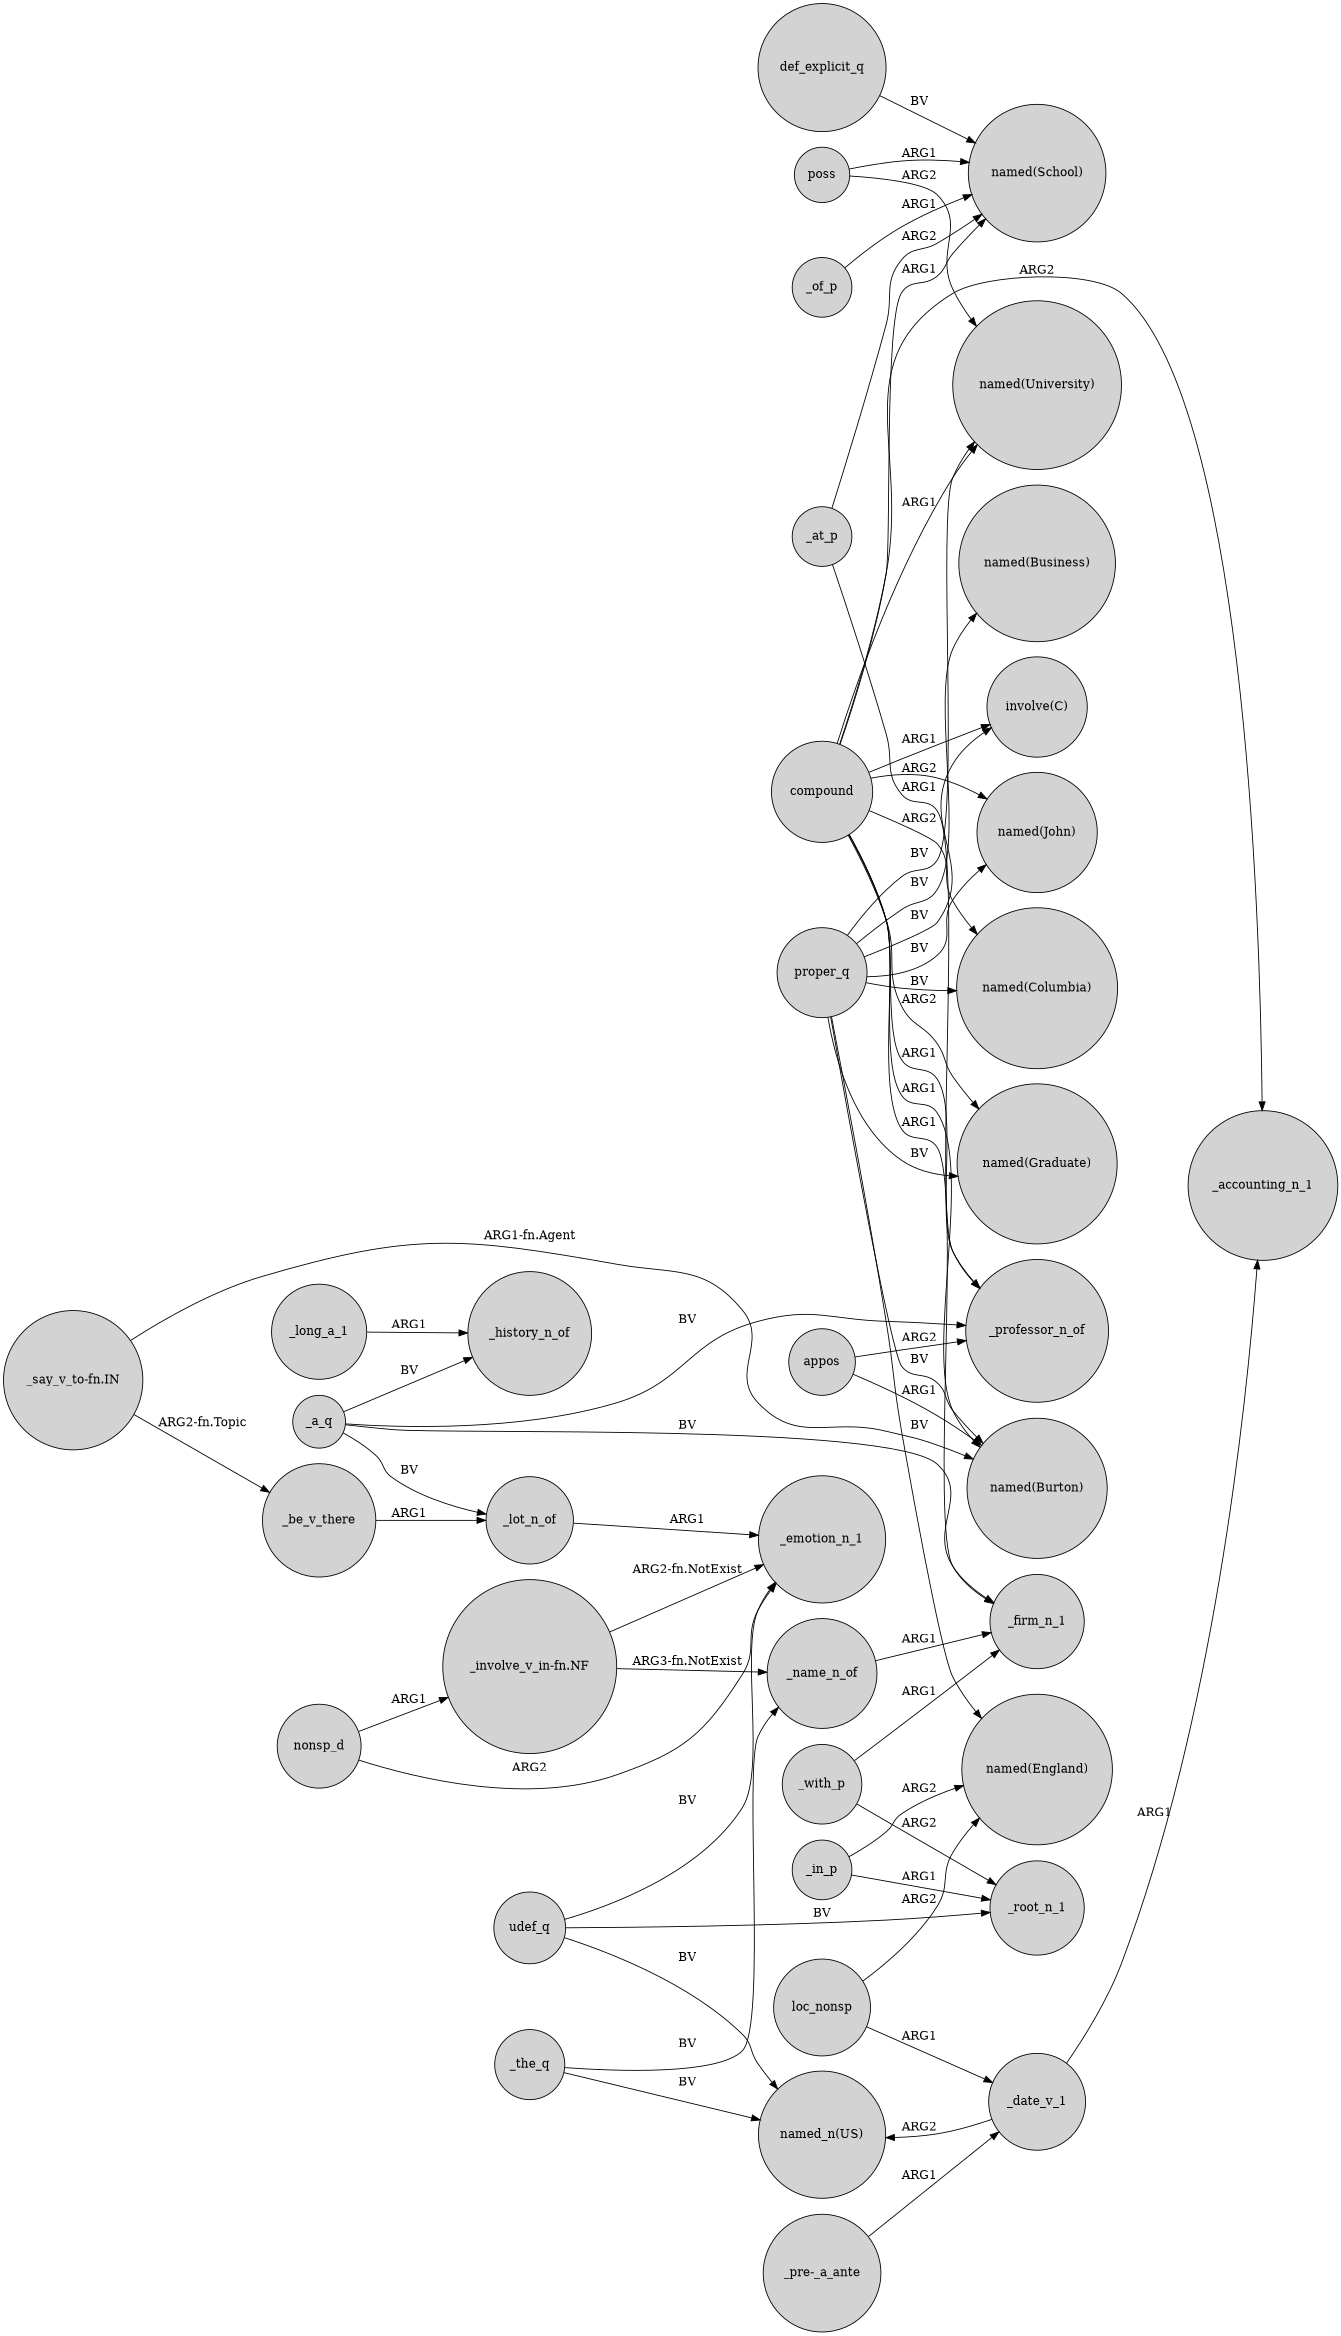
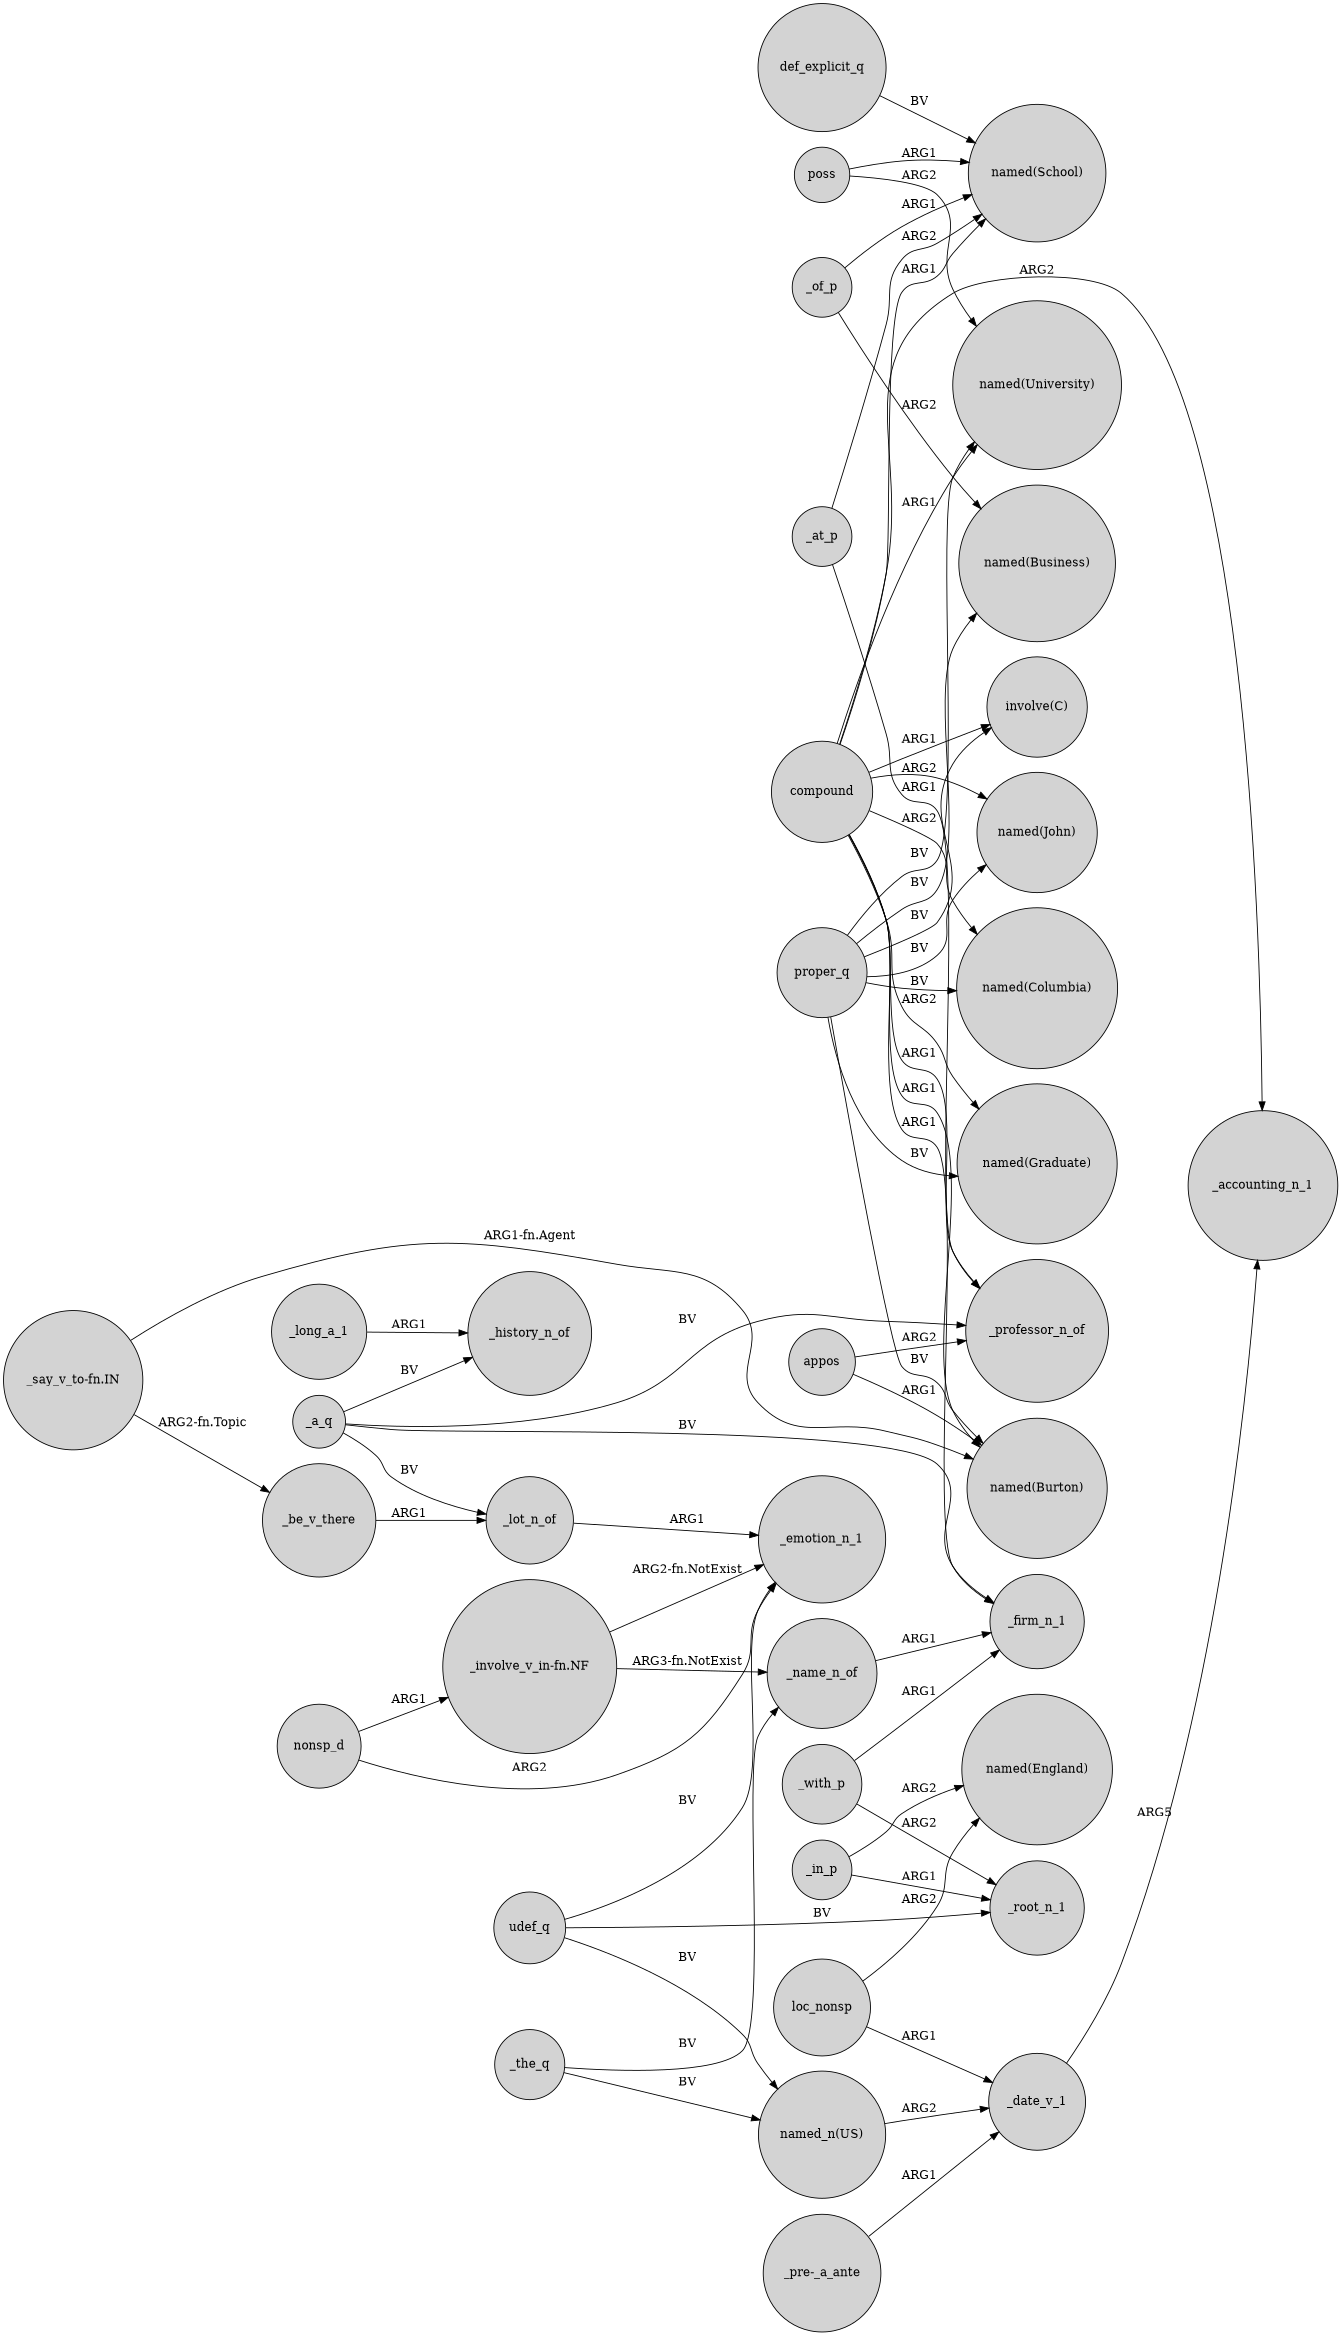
edge "_of_p" -> "named(Business)": added, label "ARG2"
edge "proper_q" -> "named(England)": removed, label "BV"
edge "_date_v_1" -> "_accounting_n_1": label "ARG1" -> "ARG5"
edge "_date_v_1" -> "named_n(US)": reversed
